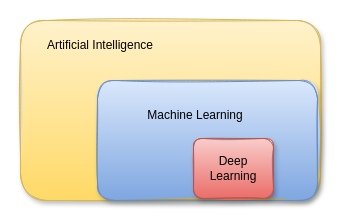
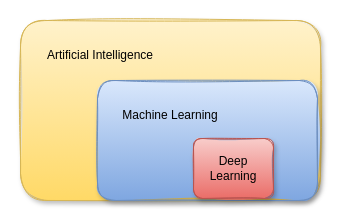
node "Artificial Intelligence": moved (101, 46) -> (101, 56)
node "Machine Learning": moved (196, 116) -> (171, 116)
